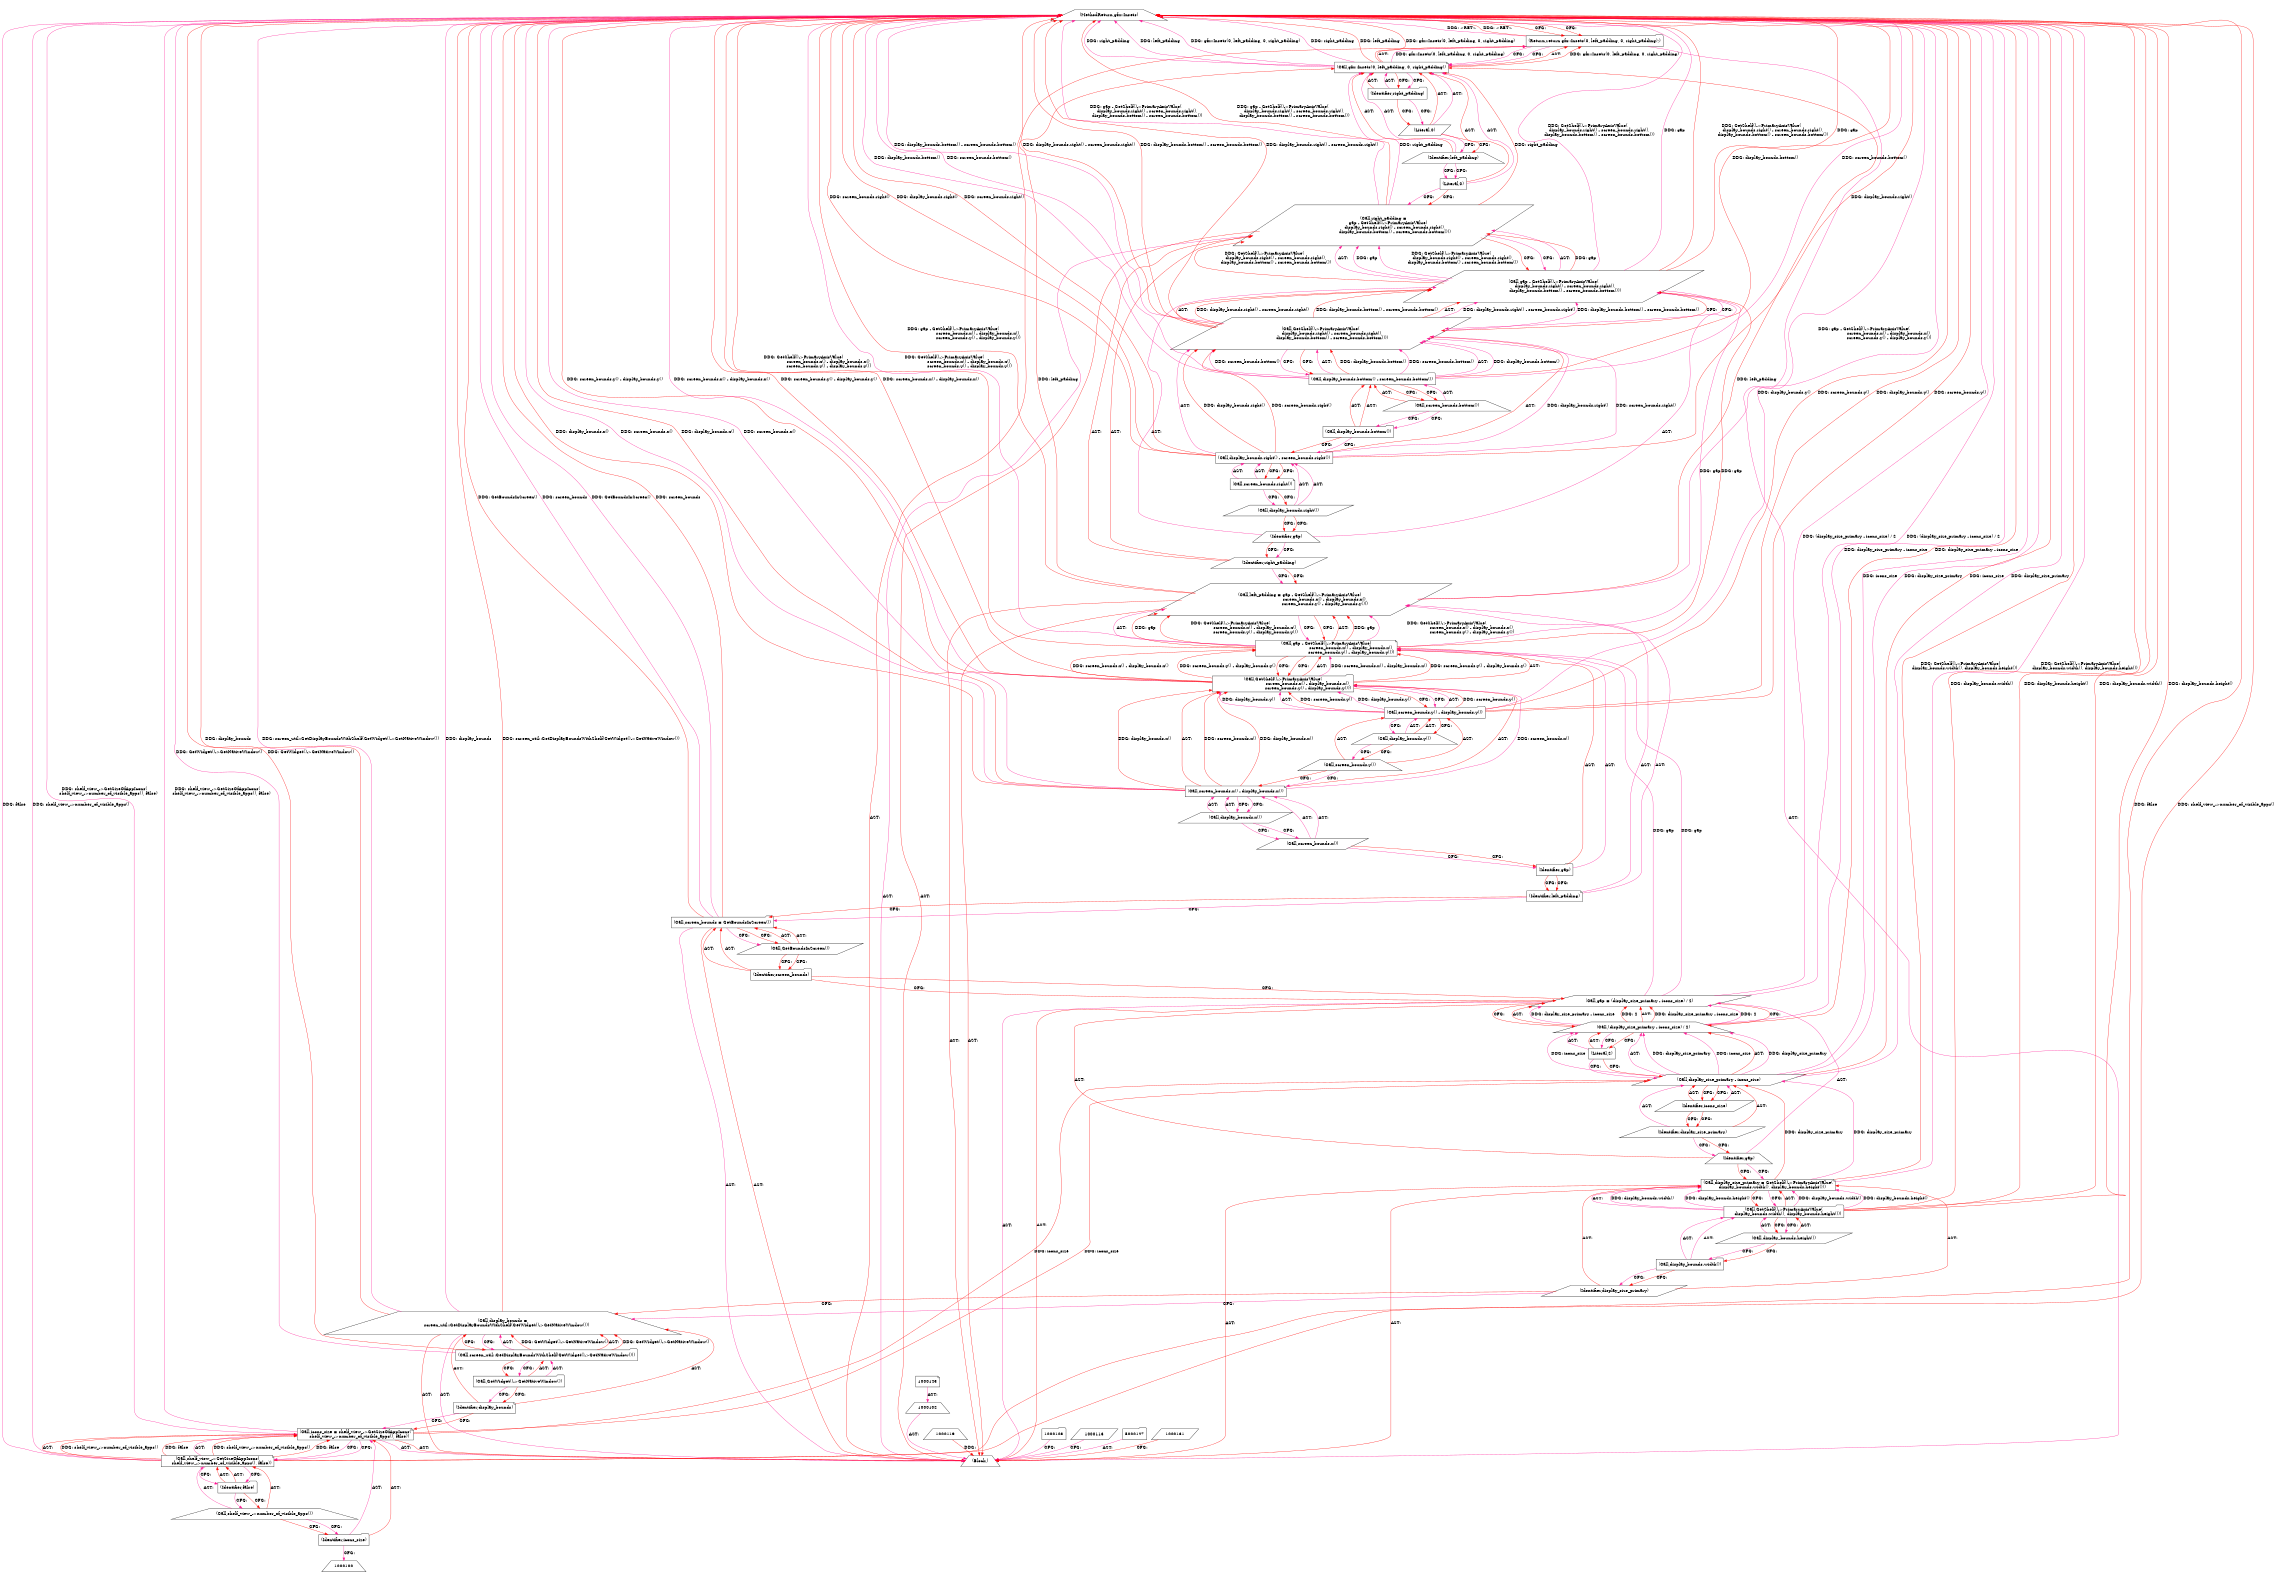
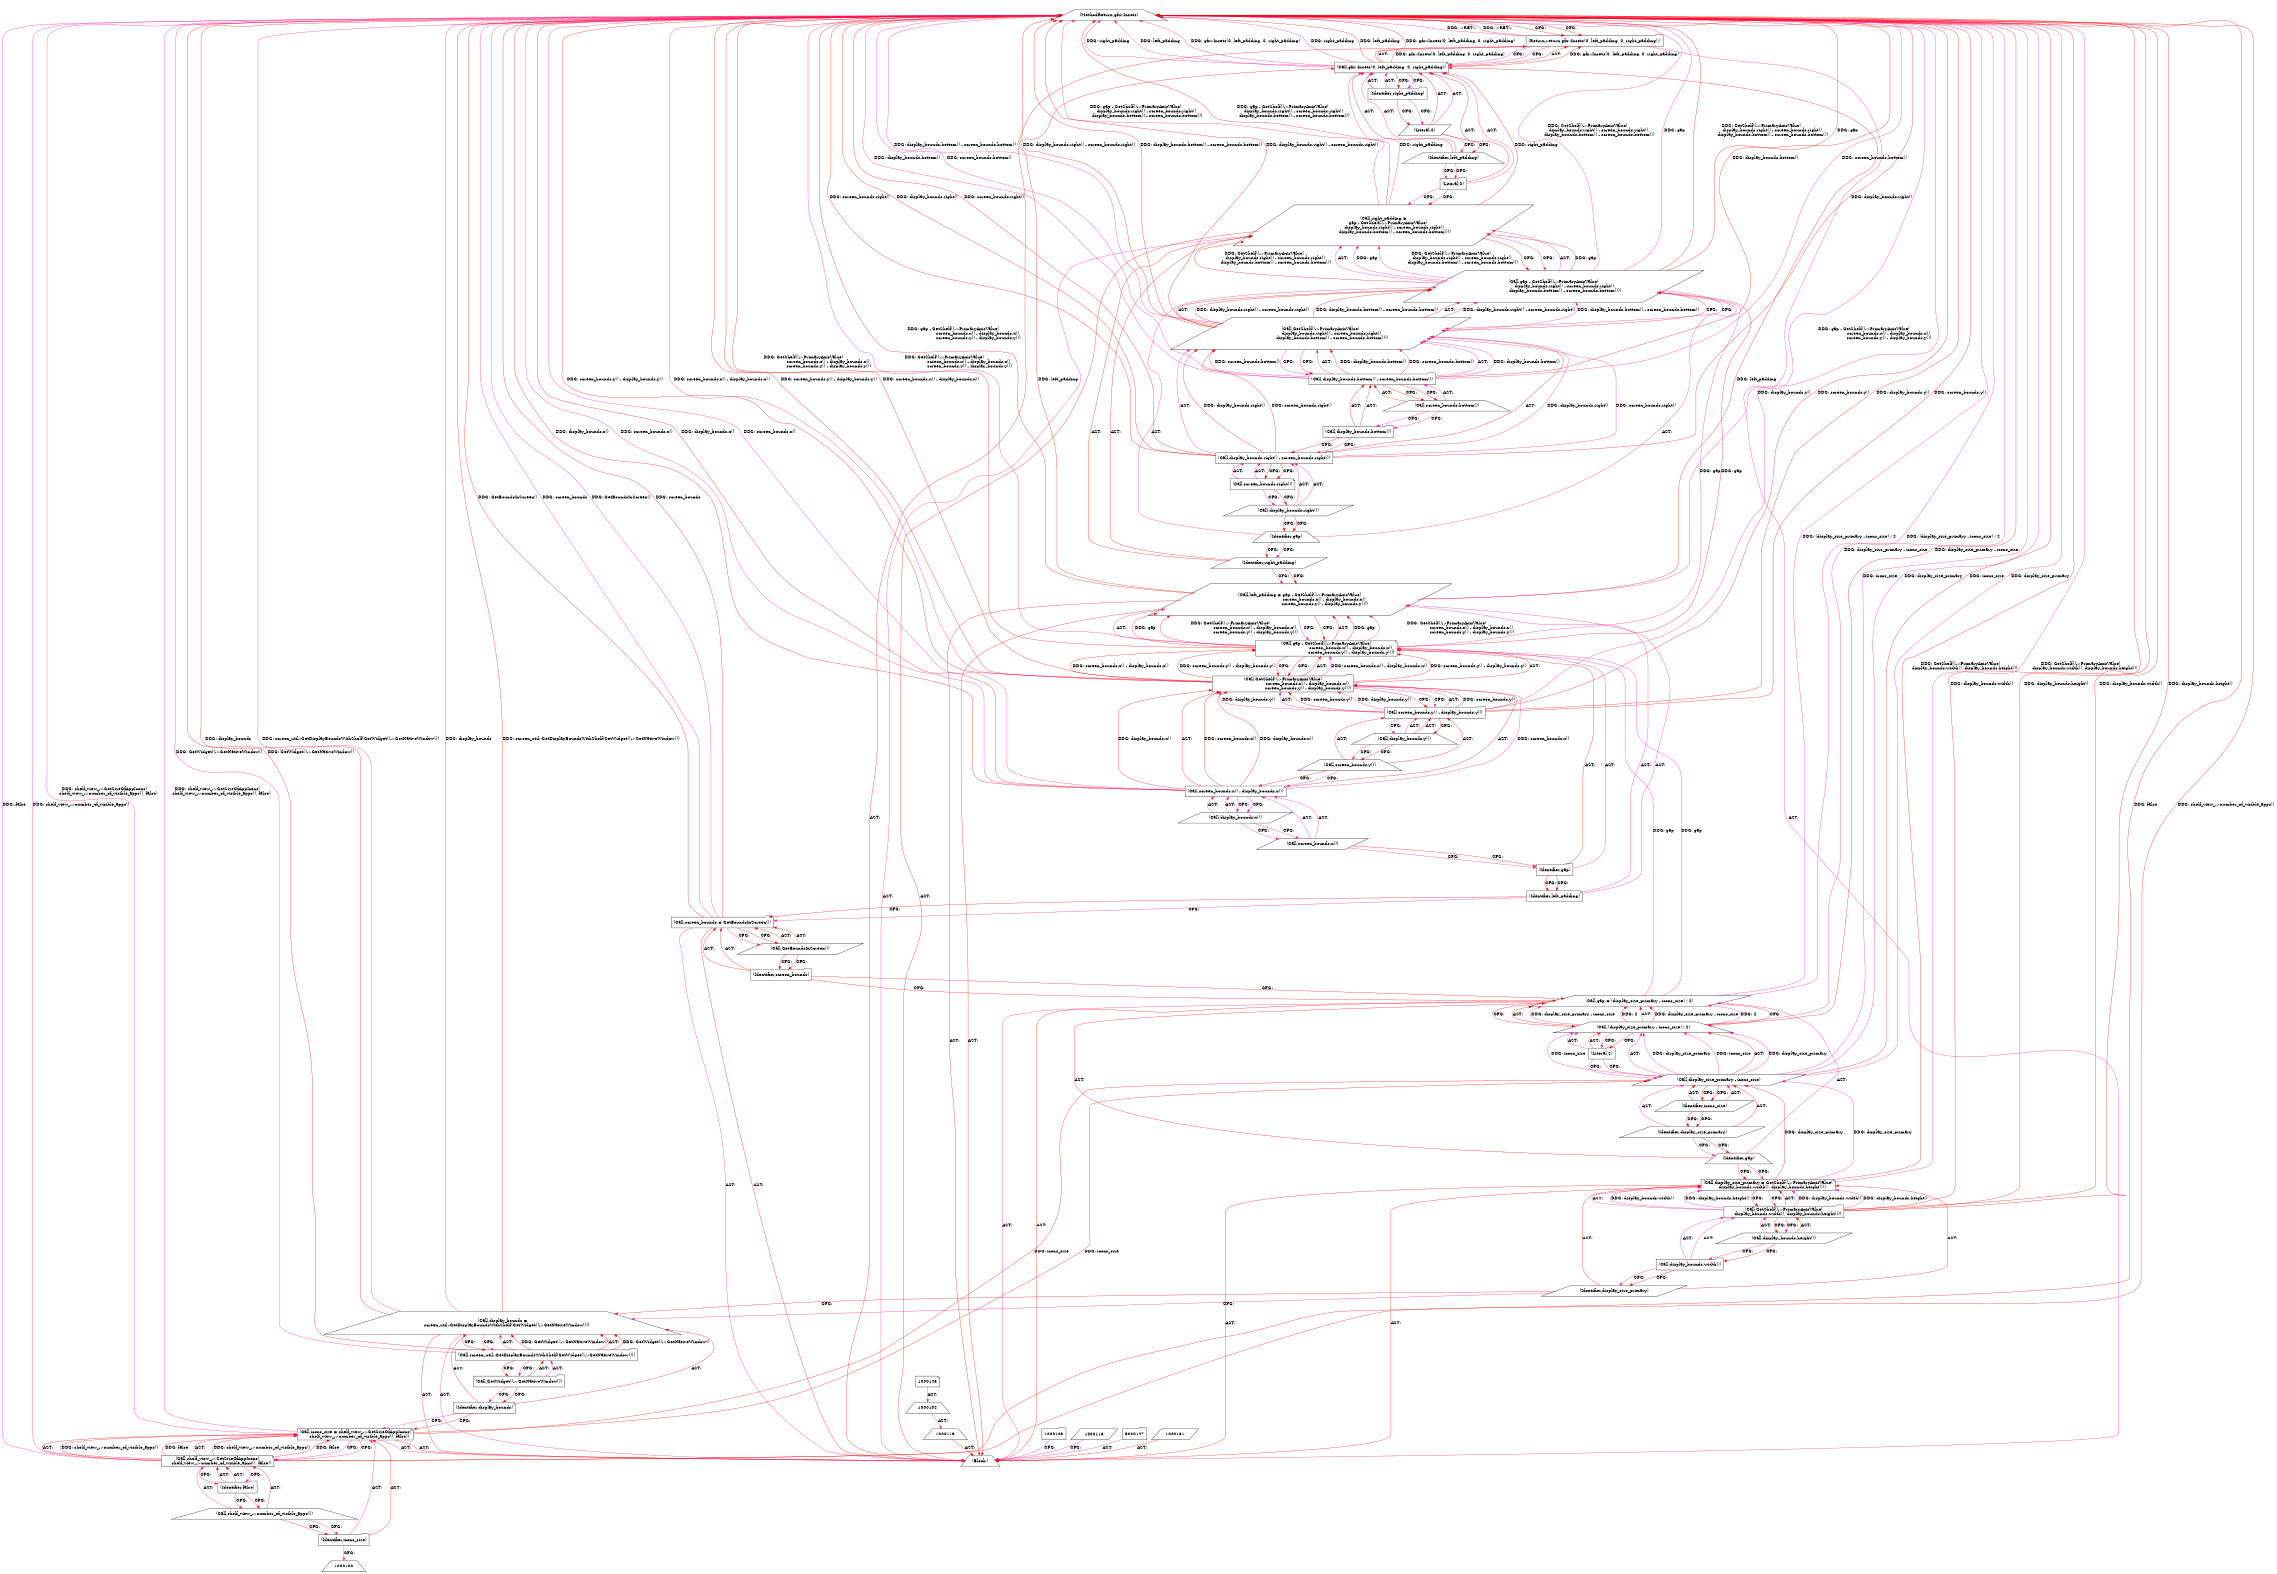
edge "1000102" -> "(Block,)": now "1000102" -> "1000119"
edge "1000119" -> "(Block,)": label "DDG: " -> "AST: "
edge "1000131" -> "(Block,)": label "CFG: " -> "AST: "
